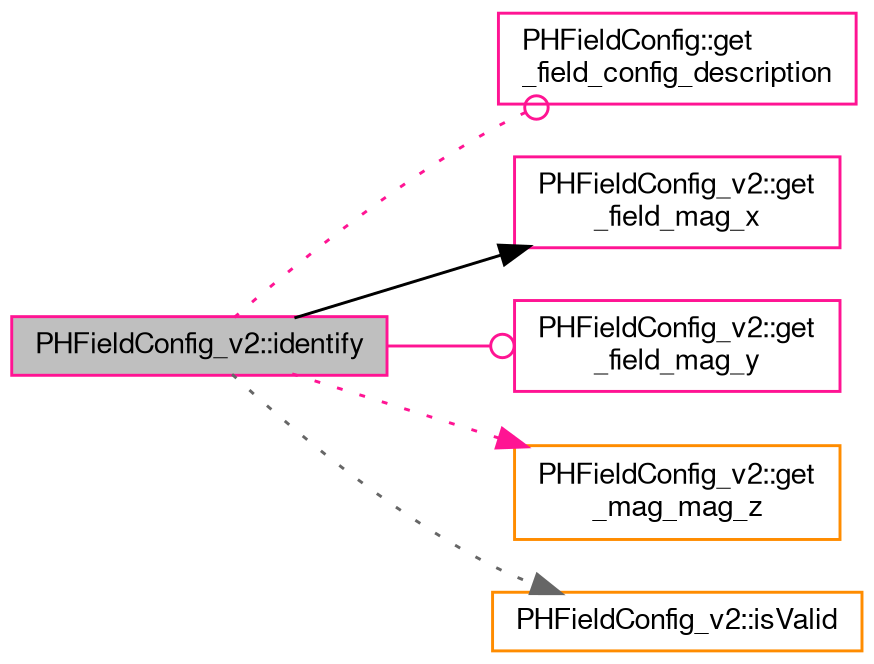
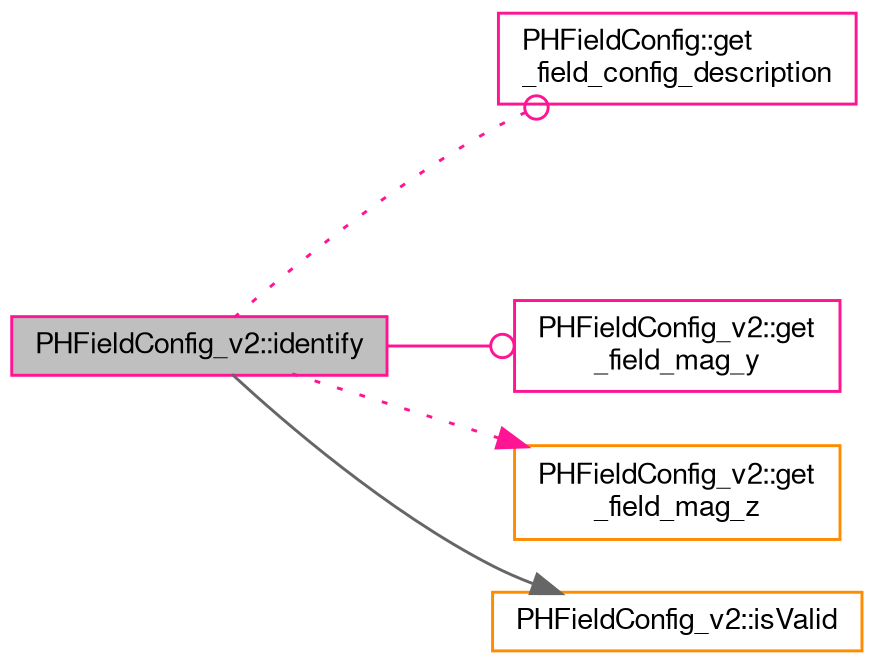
node "PHFieldConfig_v2::get _field_mag_x": removed
edge "PHFieldConfig_v2::identify" -> "PHFieldConfig_v2::isValid": style dotted -> solid
node "PHFieldConfig_v2::get _mag_mag_z": label "PHFieldConfig_v2::get _mag_mag_z" -> "PHFieldConfig_v2::get _field_mag_z"
